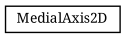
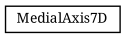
node "MedialAxis2D": label "MedialAxis2D" -> "MedialAxis7D"
